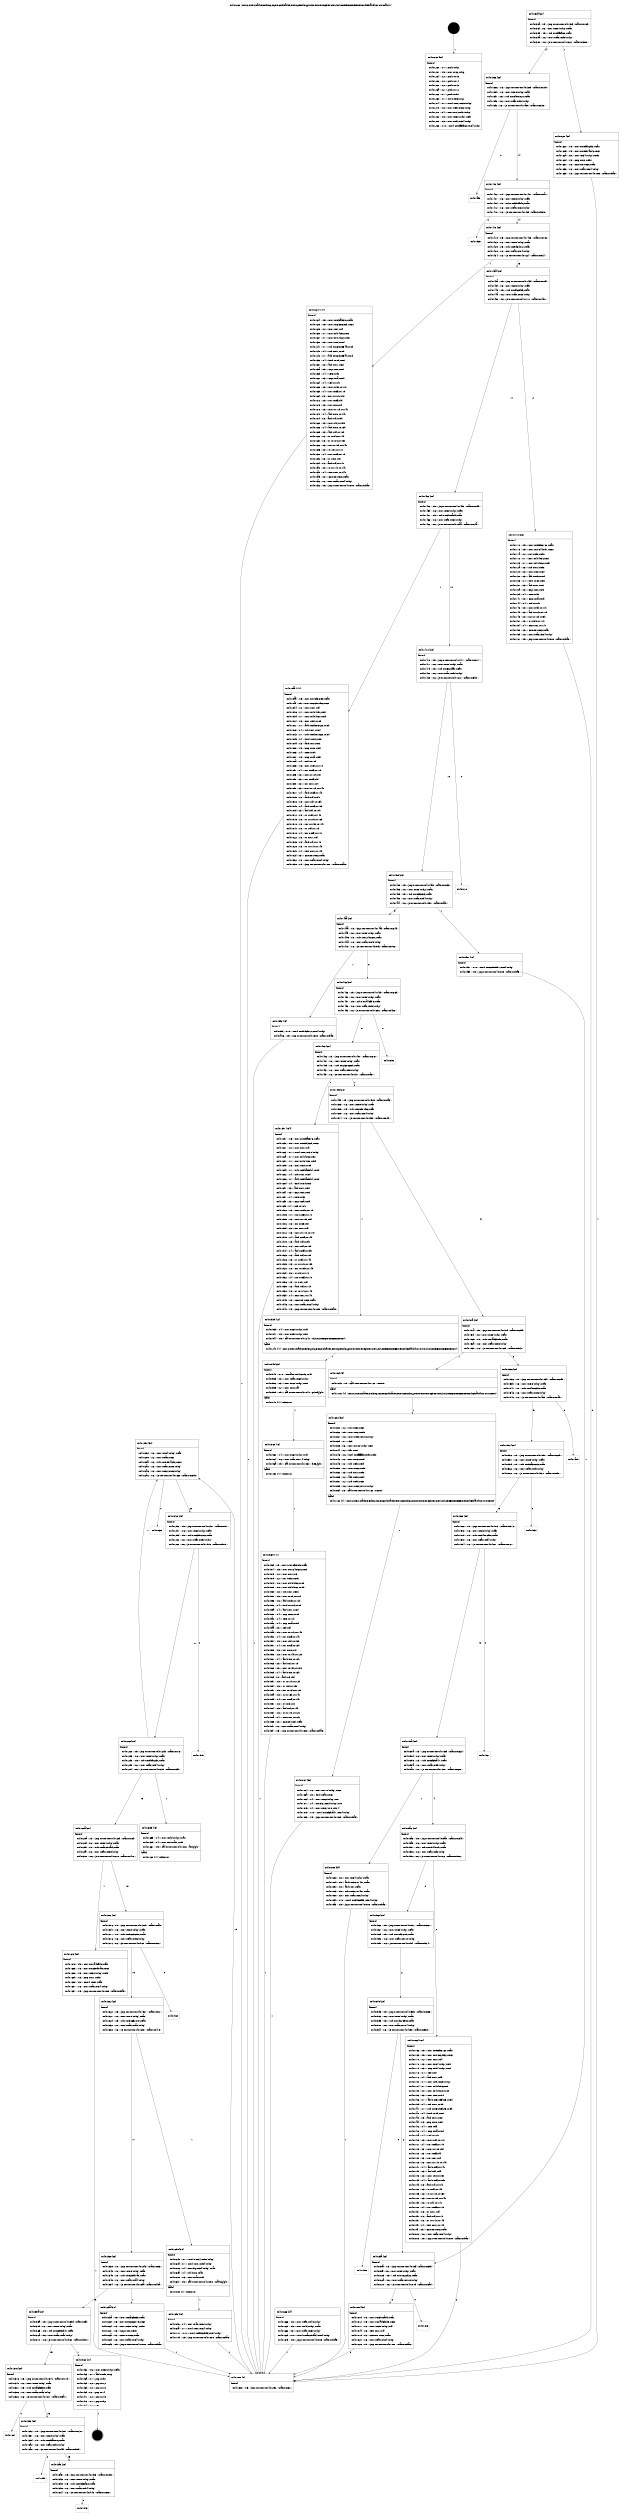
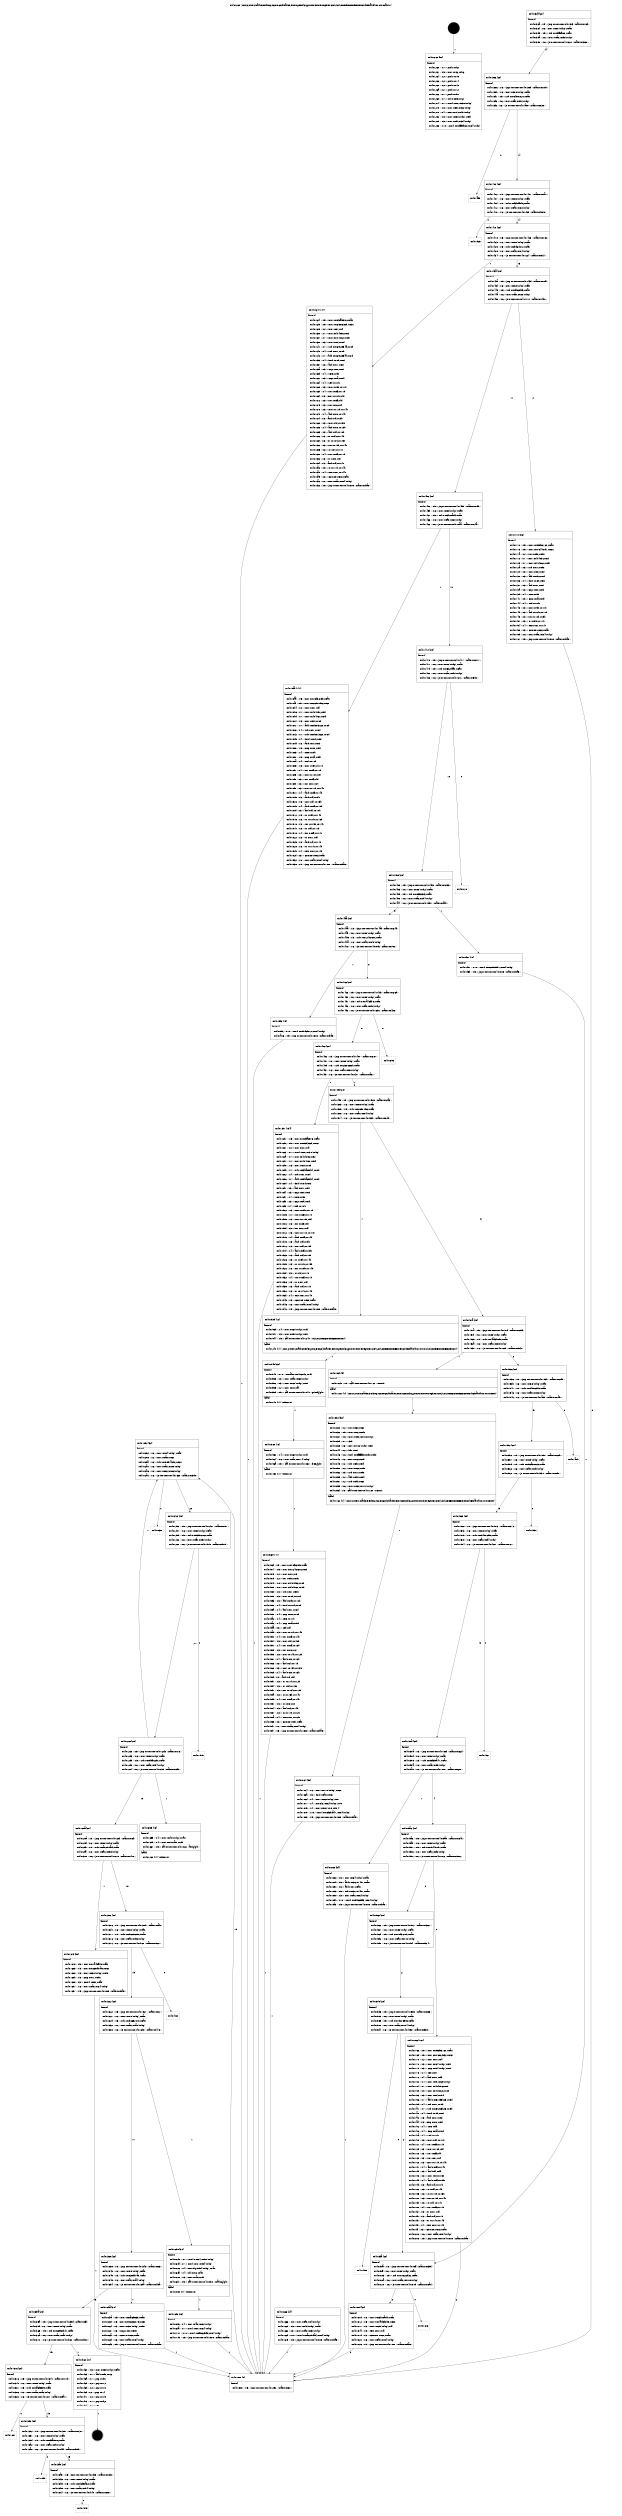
node "0x401620 [30]": removed
